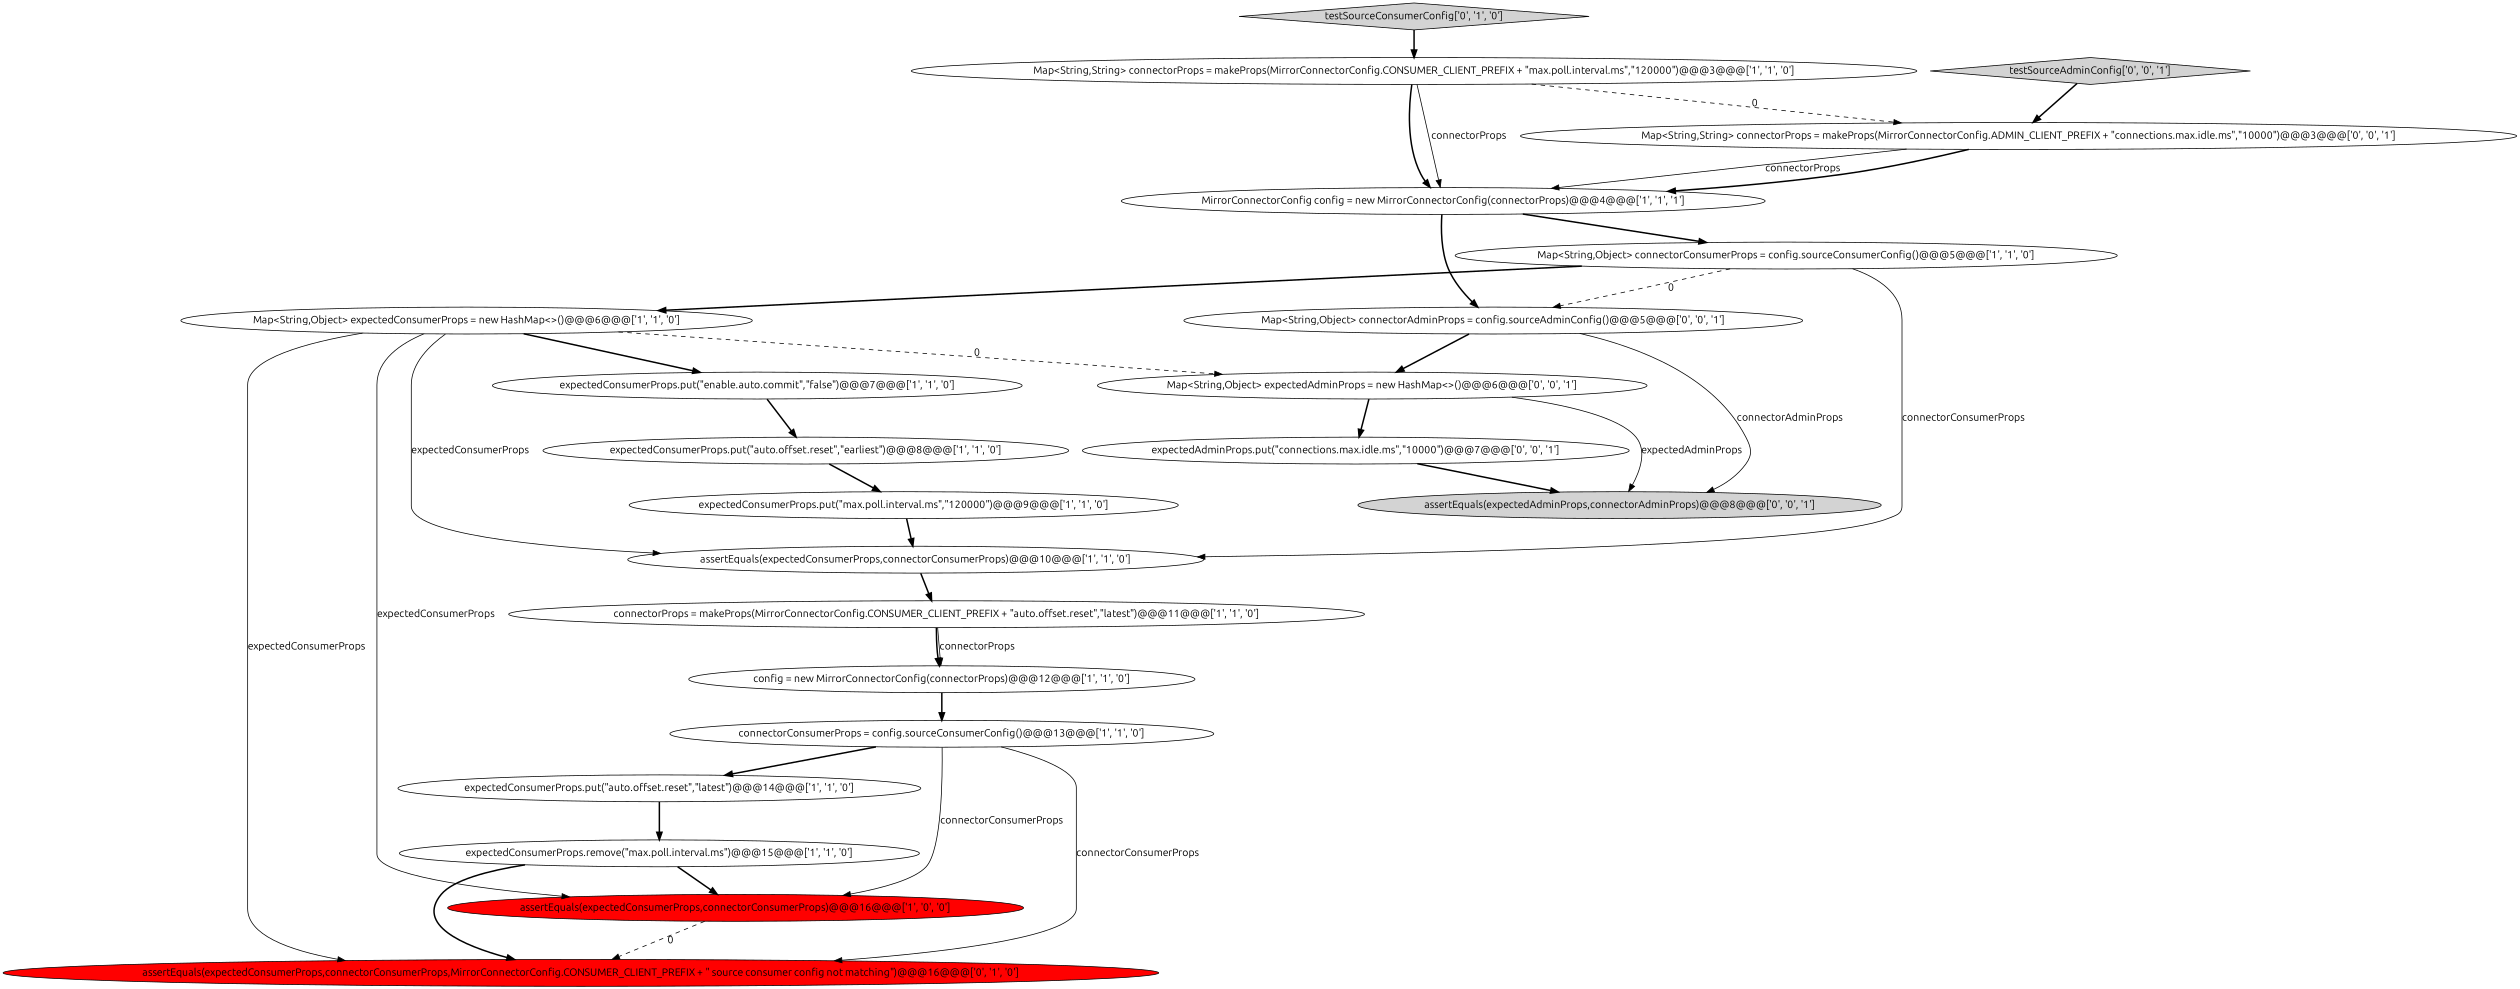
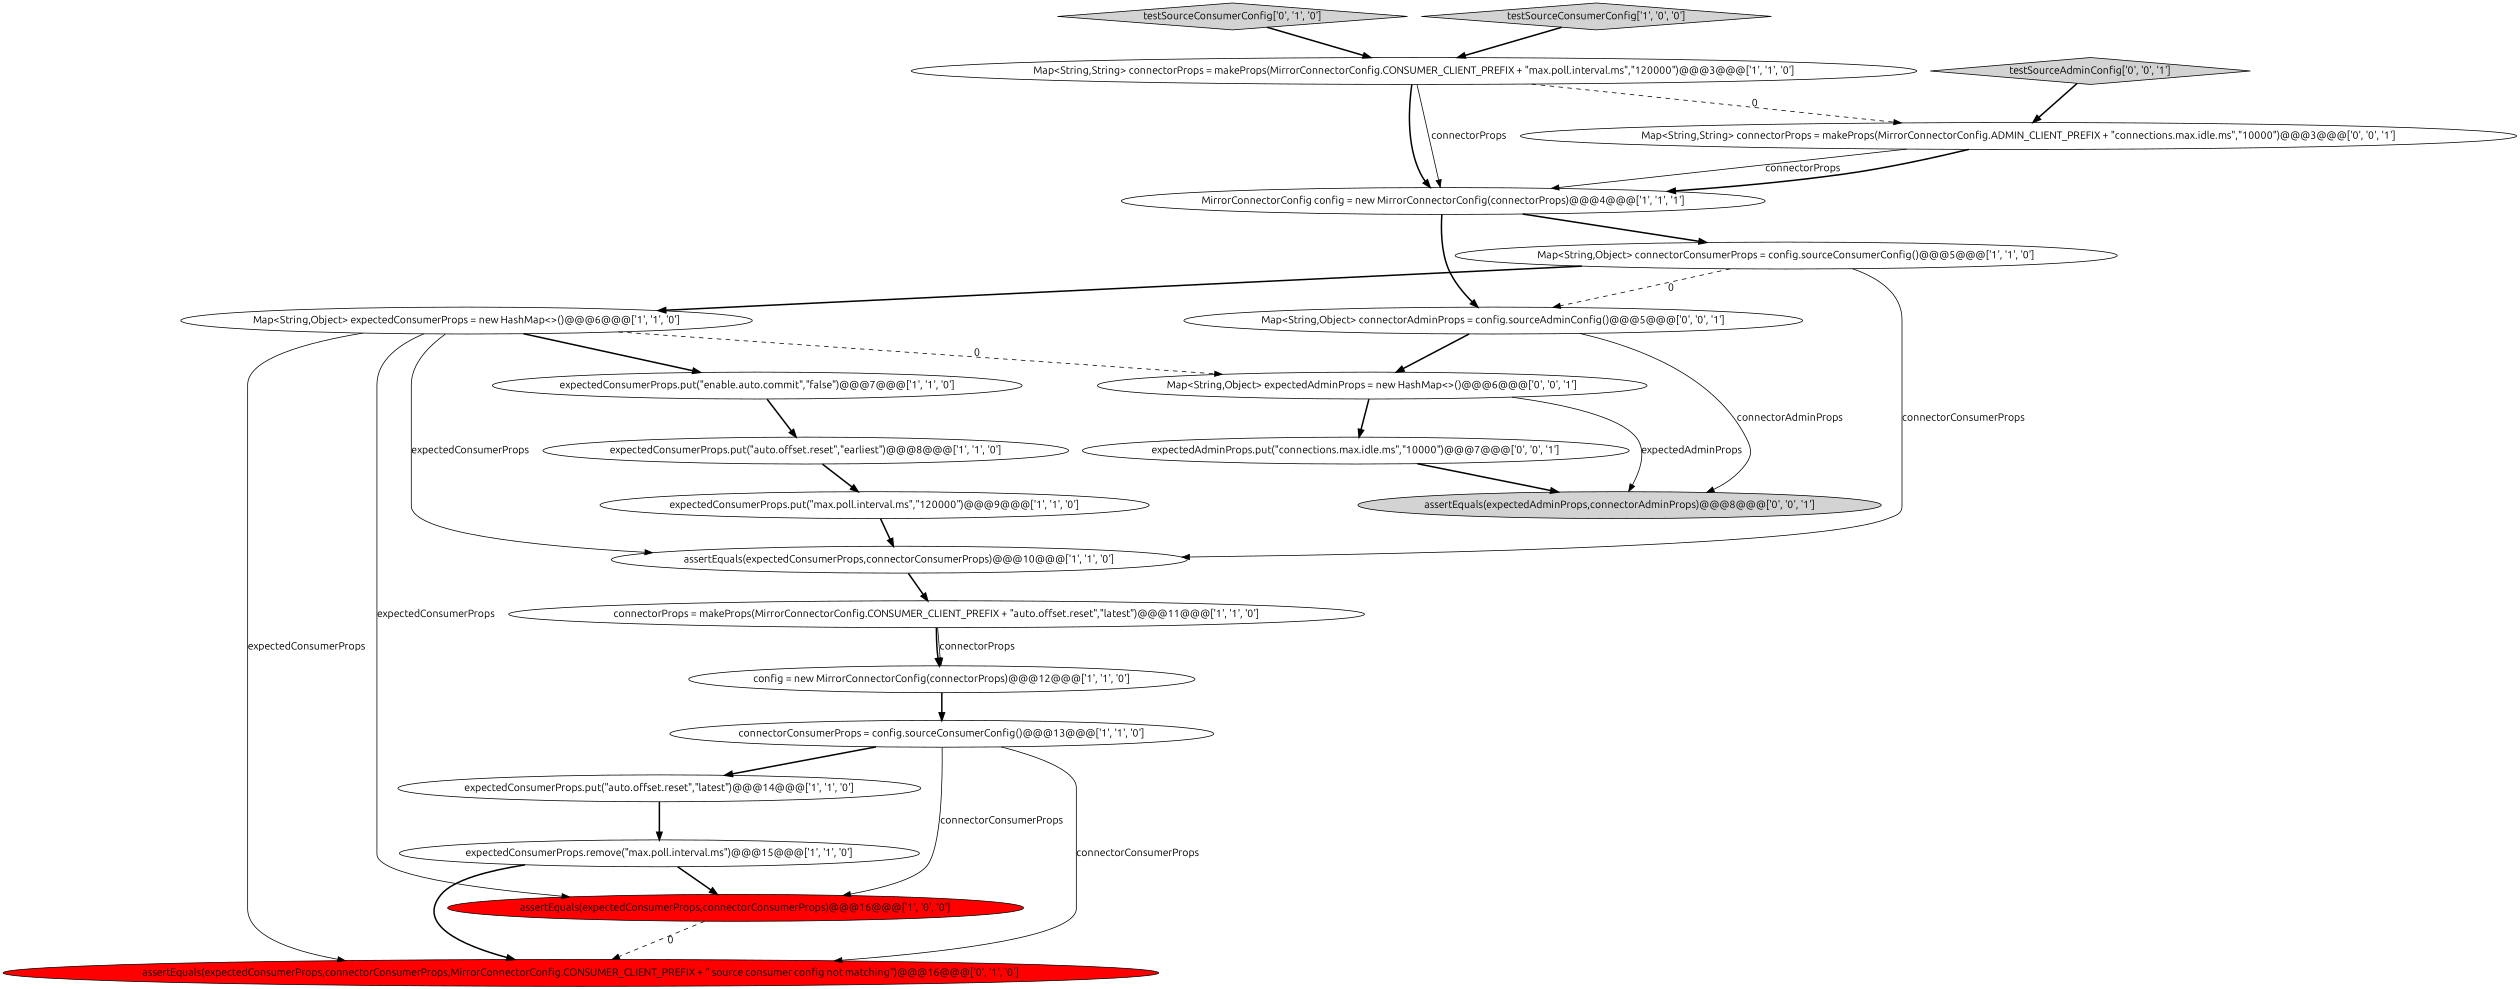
node "testSourceConsumerConfig['1', '0', '0']": added
